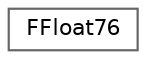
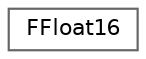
node "FFloat76": label "FFloat76" -> "FFloat16"
